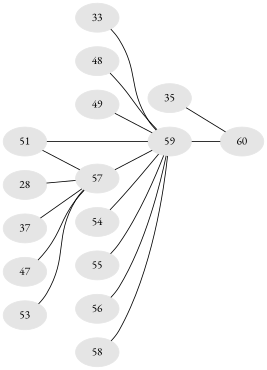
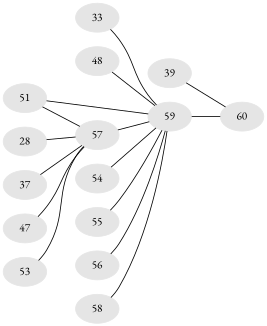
node "35": label "35" -> "39"
node "49": removed
